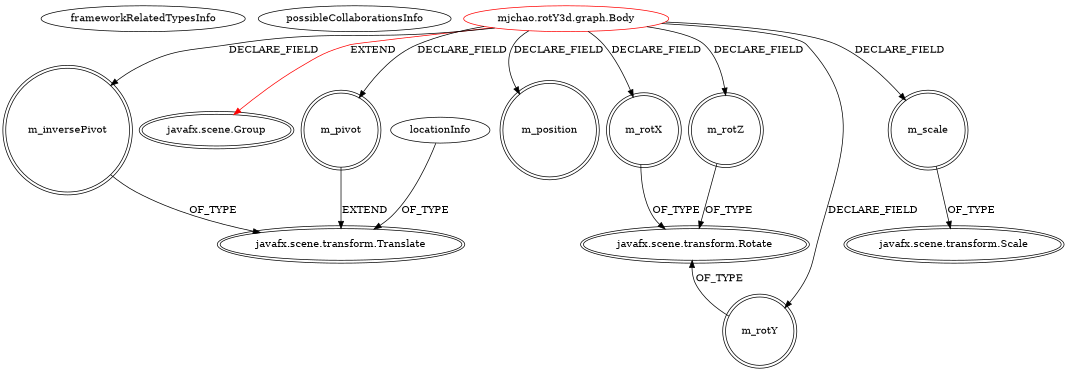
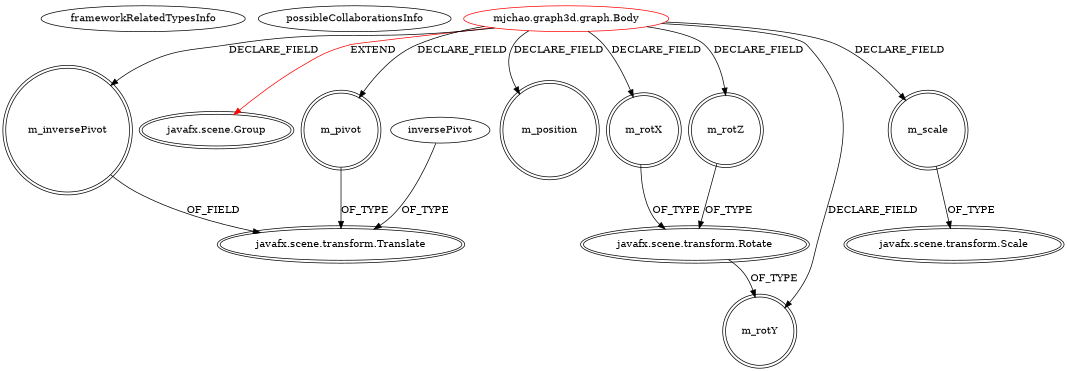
node "mjchao.rotY3d.graph.Body": label "mjchao.rotY3d.graph.Body" -> "mjchao.graph3d.graph.Body"
node "locationInfo": label "locationInfo" -> "inversePivot"
edge "m_inversePivot" -> "javafx.scene.transform.Translate": label "OF_TYPE" -> "OF_FIELD"
edge "m_pivot" -> "javafx.scene.transform.Translate": label "EXTEND" -> "OF_TYPE"
edge "m_rotY" -> "javafx.scene.transform.Rotate": reversed
